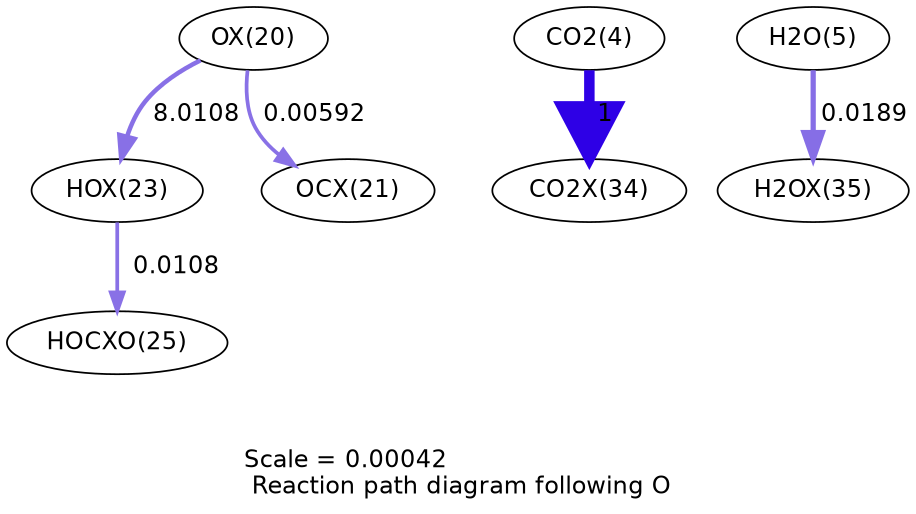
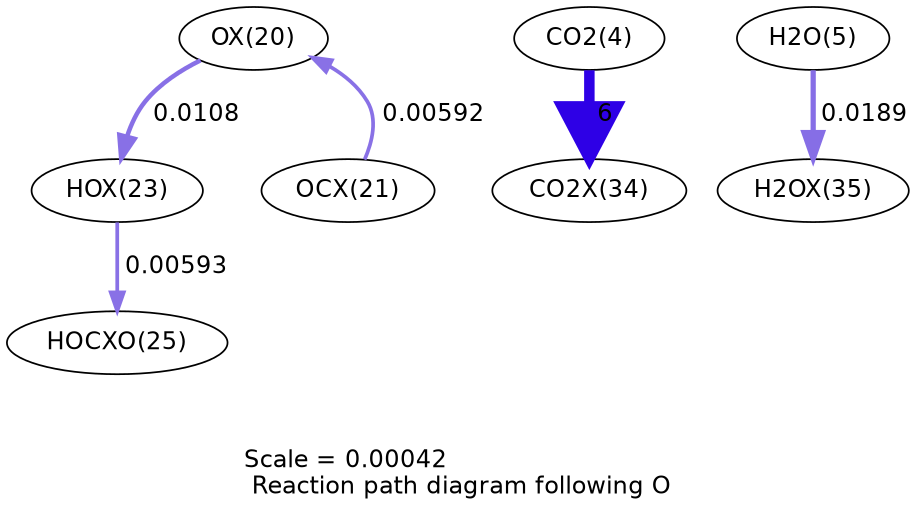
edge "OX(20)" -> "HOX(23)": label " 8.0108" -> " 0.0108"
edge "CO2(4)" -> "CO2X(34)": label " 1" -> " 6"
edge "OX(20)" -> "OCX(21)": reversed
edge "HOX(23)" -> "HOCXO(25)": label " 0.0108" -> " 0.00593"
